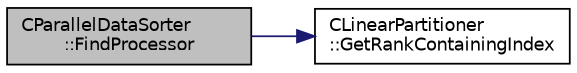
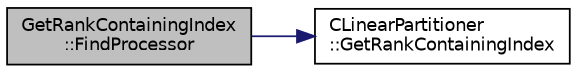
node "CParallelDataSorter ::FindProcessor": label "CParallelDataSorter ::FindProcessor" -> "GetRankContainingIndex ::FindProcessor"
